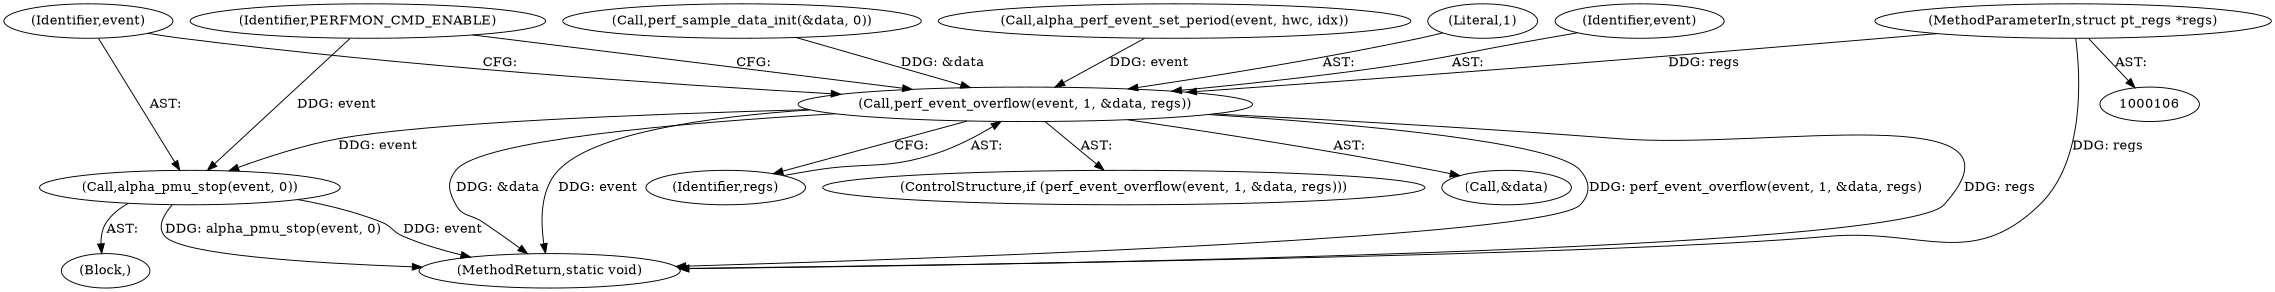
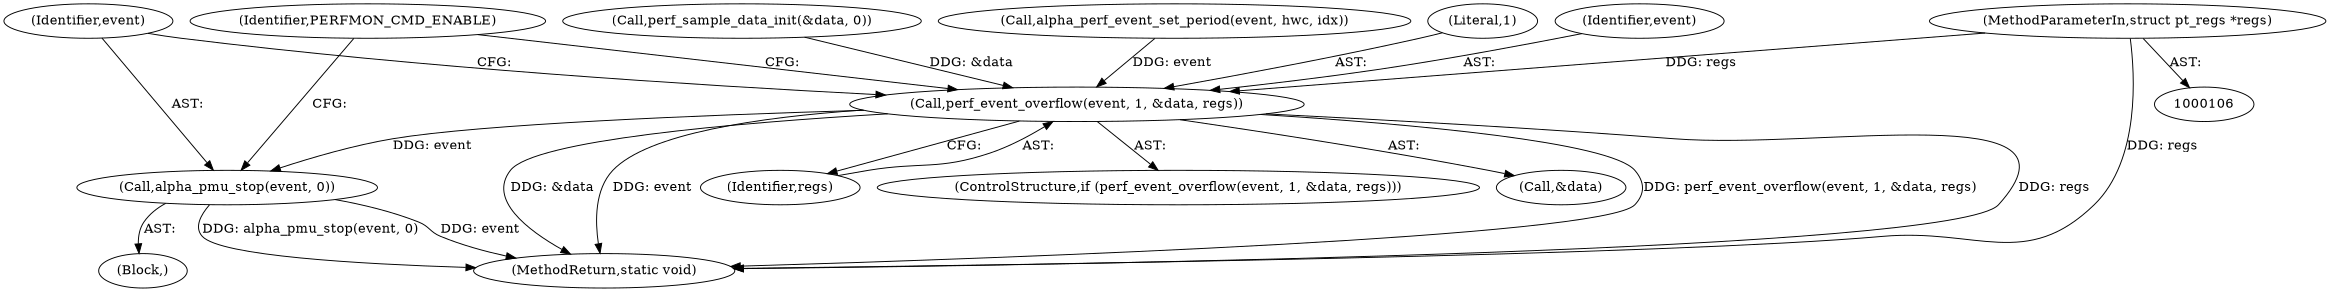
edge "(Identifier,PERFMON_CMD_ENABLE)" -> "(Call,alpha_pmu_stop(event, 0))": label "DDG: event" -> "CFG: "
